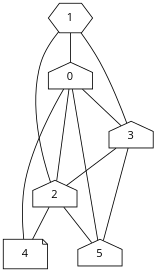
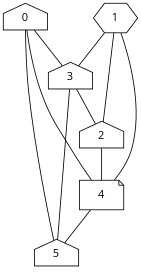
edge "1" -- "0": now "1" -- "4"
edge "0" -- "2": removed
edge "2" -- "5": now "4" -- "5"
